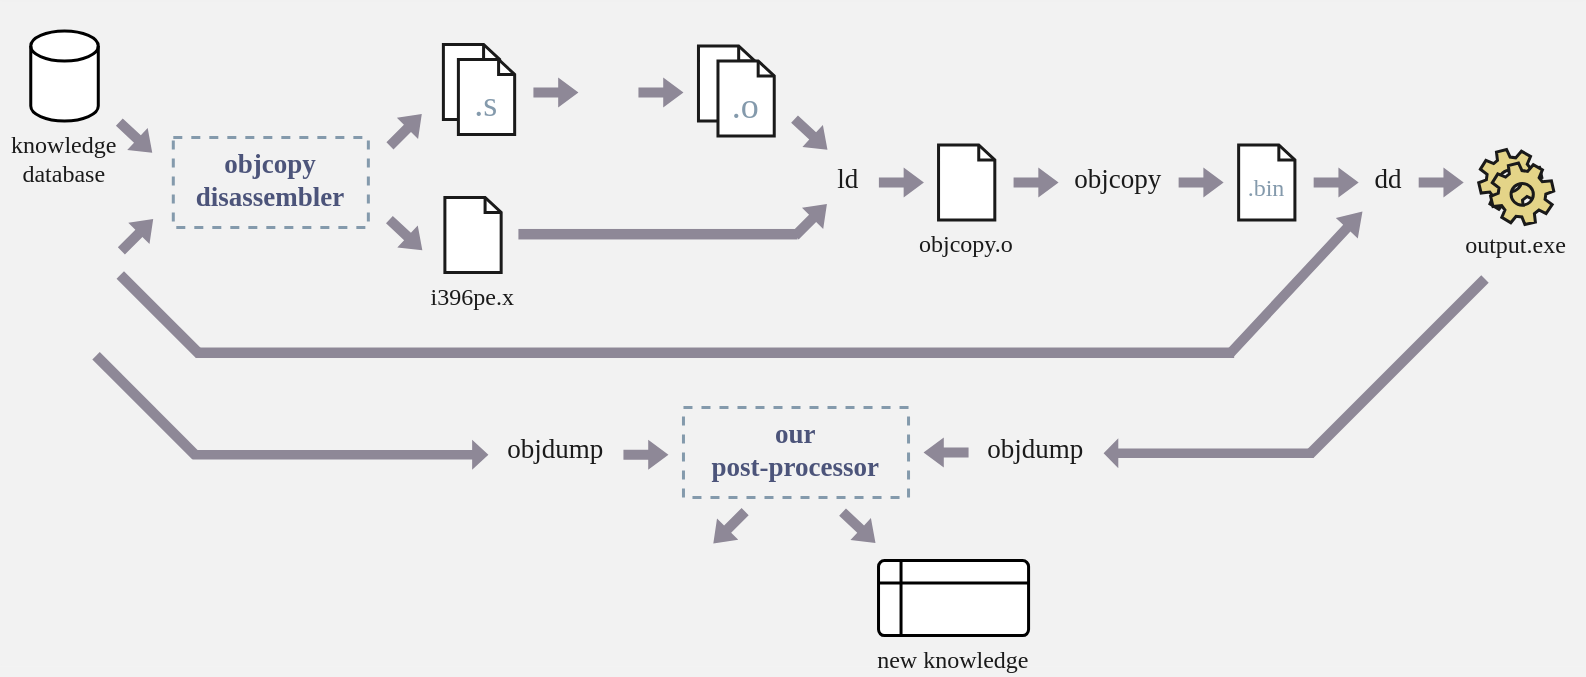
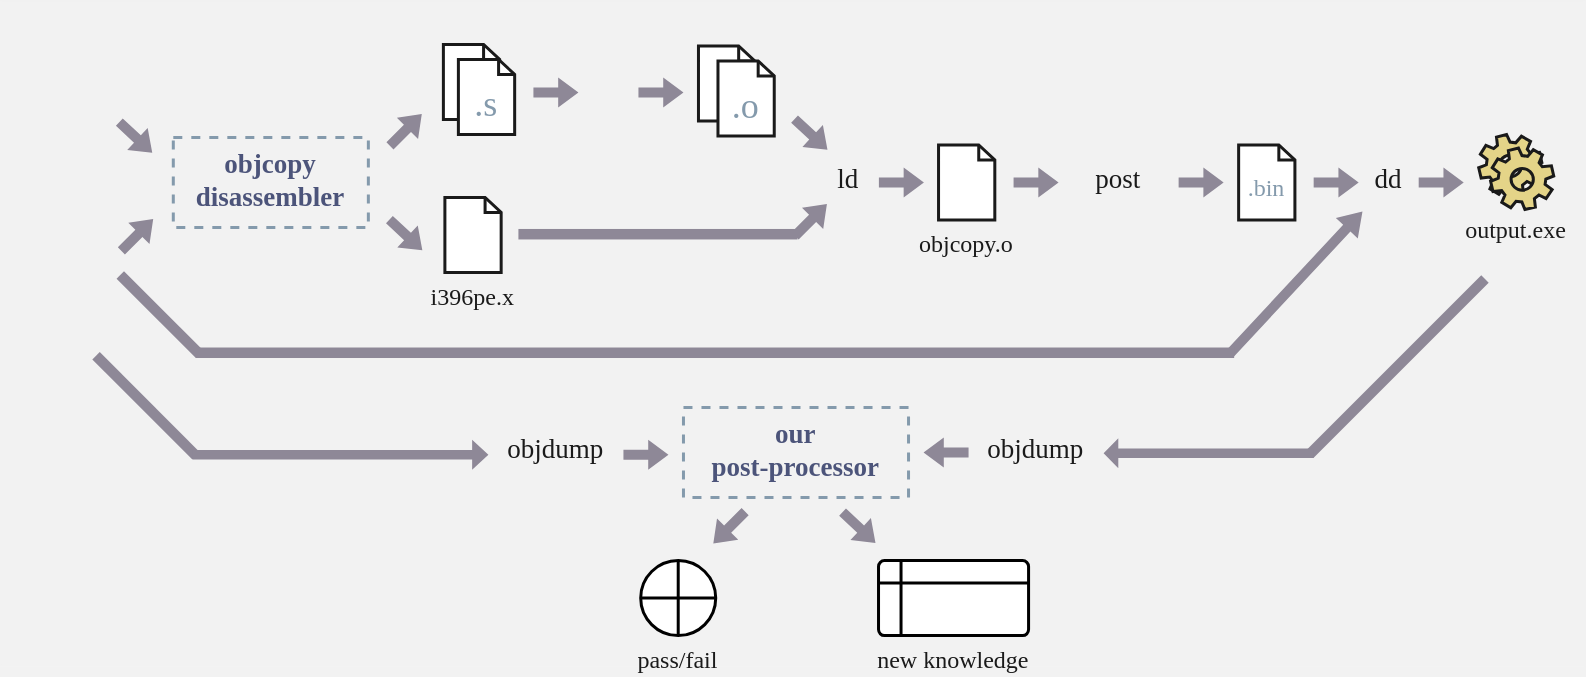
node "knowledge database": removed
node "objcopy": label "objcopy" -> "post"
node "output.exe": moved (1516, 187) -> (1516, 172)
node "pass/fail": added
